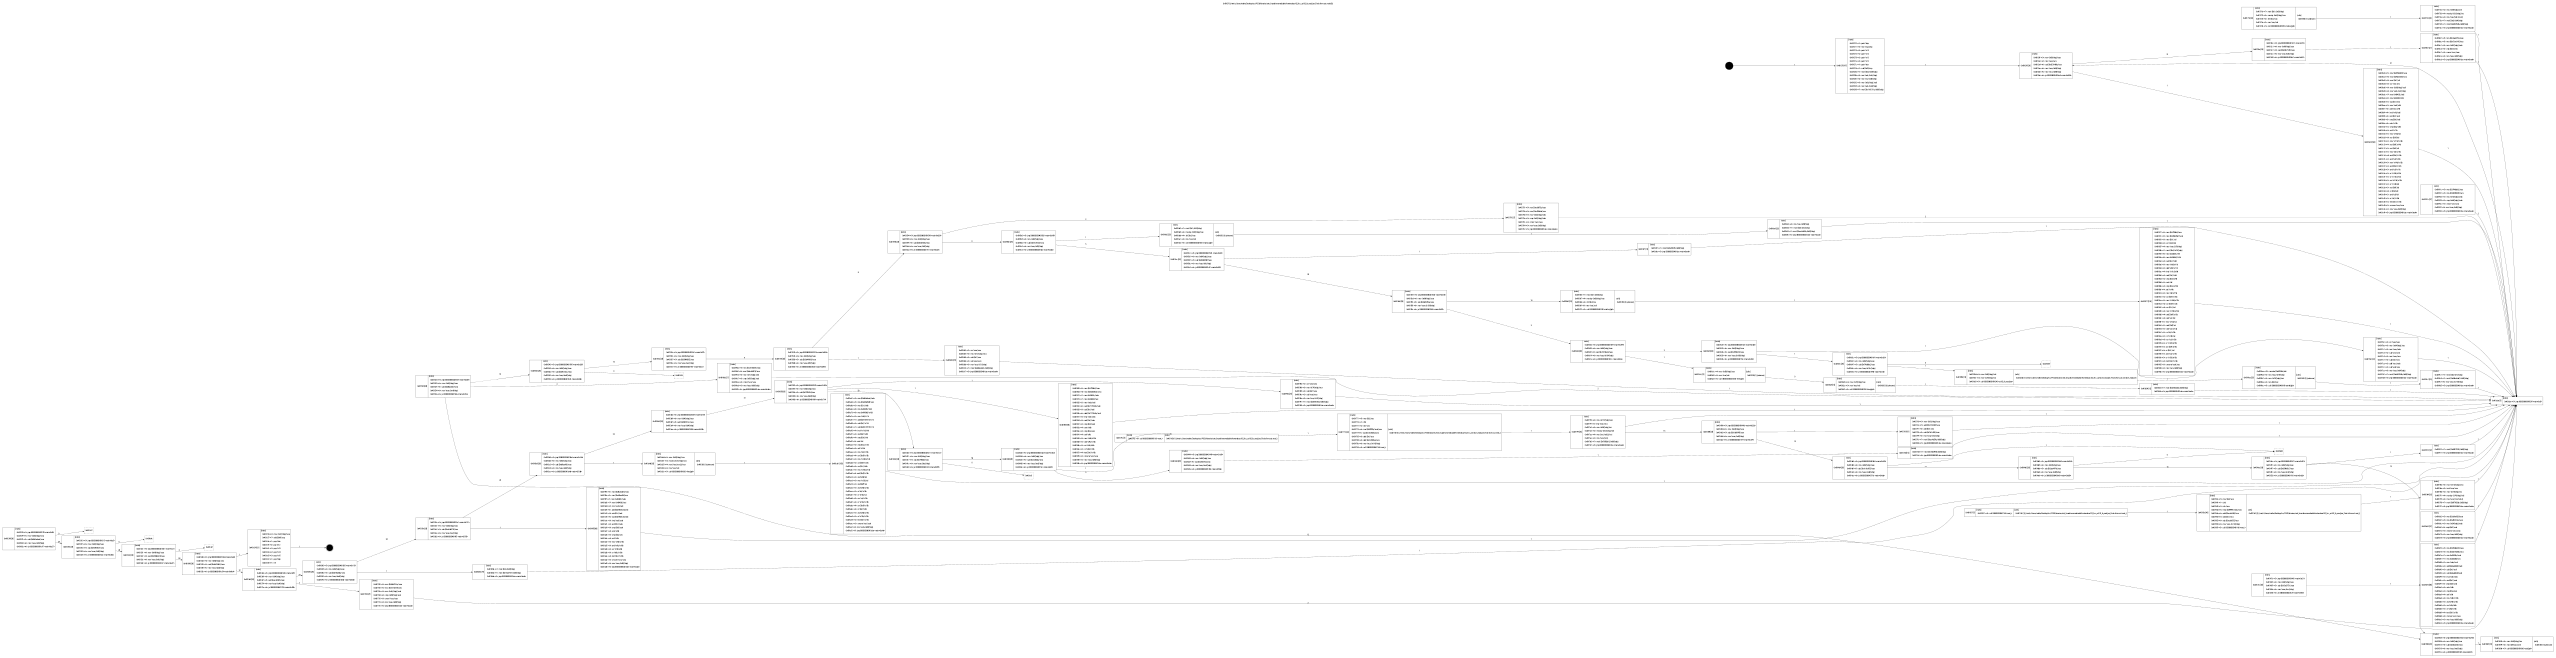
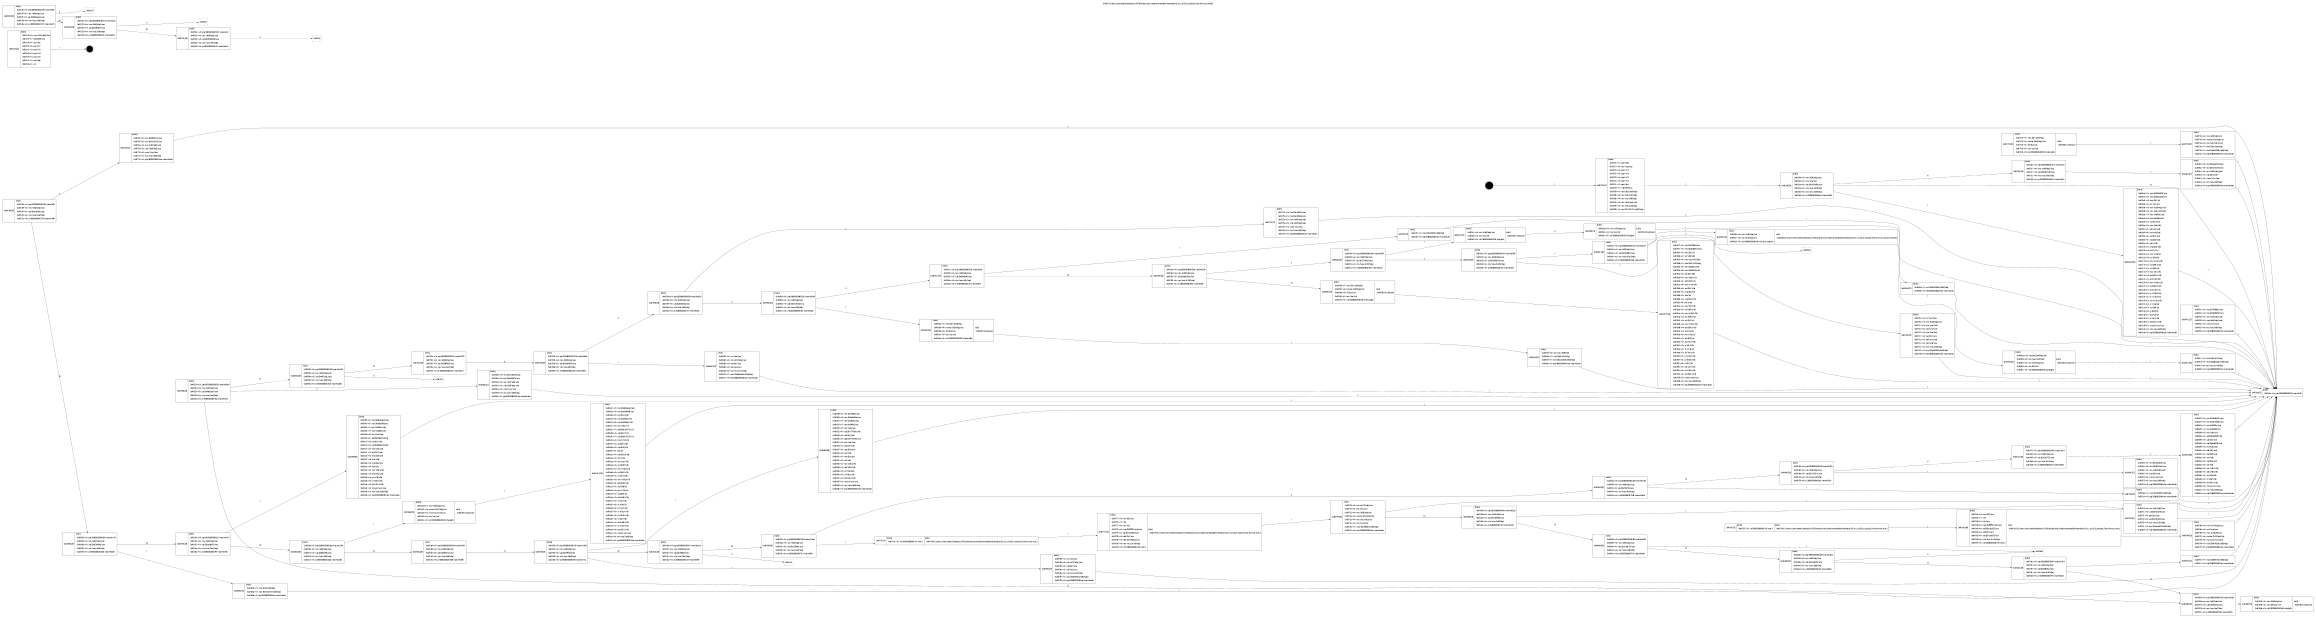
edge "0x401cbe [5]" -> "0x40129f [29]": reversed
node "0x401460 [28]": added
node "0x401348 [28]": removed
